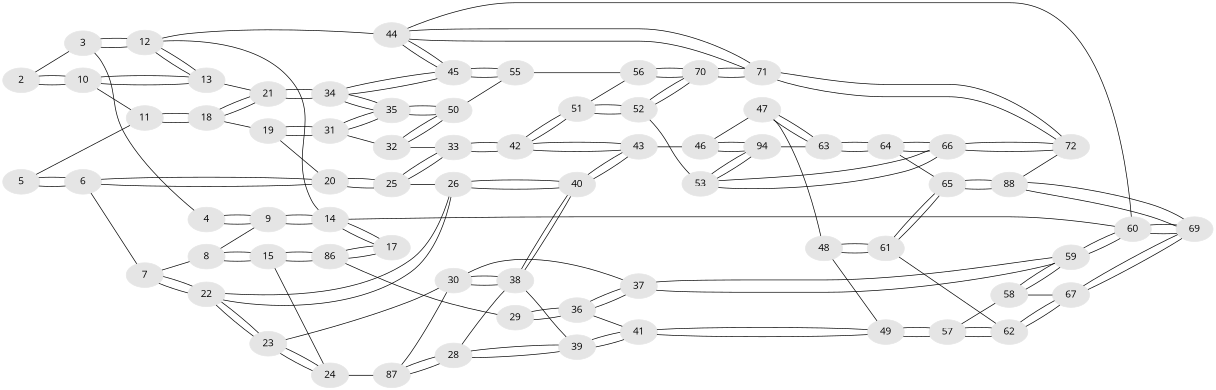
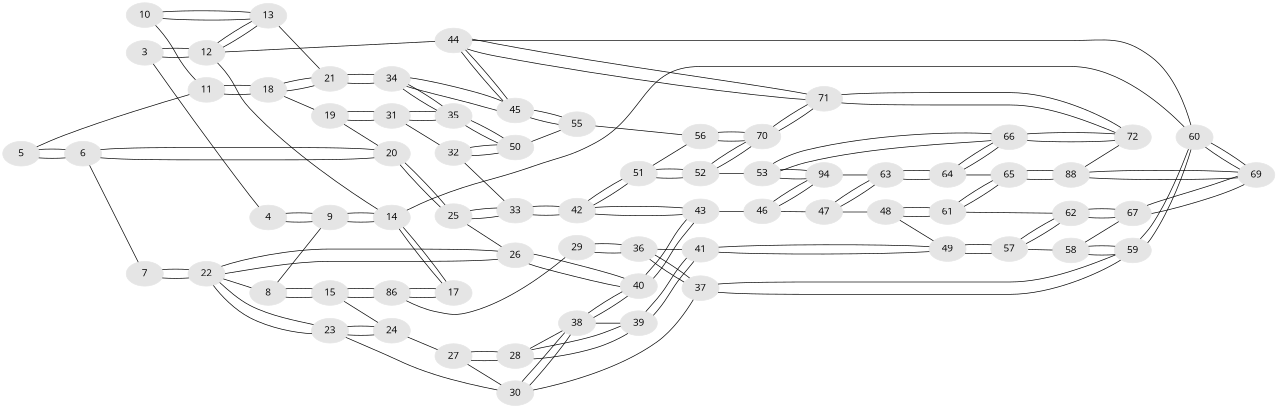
node "2": removed
edge "8" -- "7": now "8" -- "22"
node "87": label "87" -> "27"
